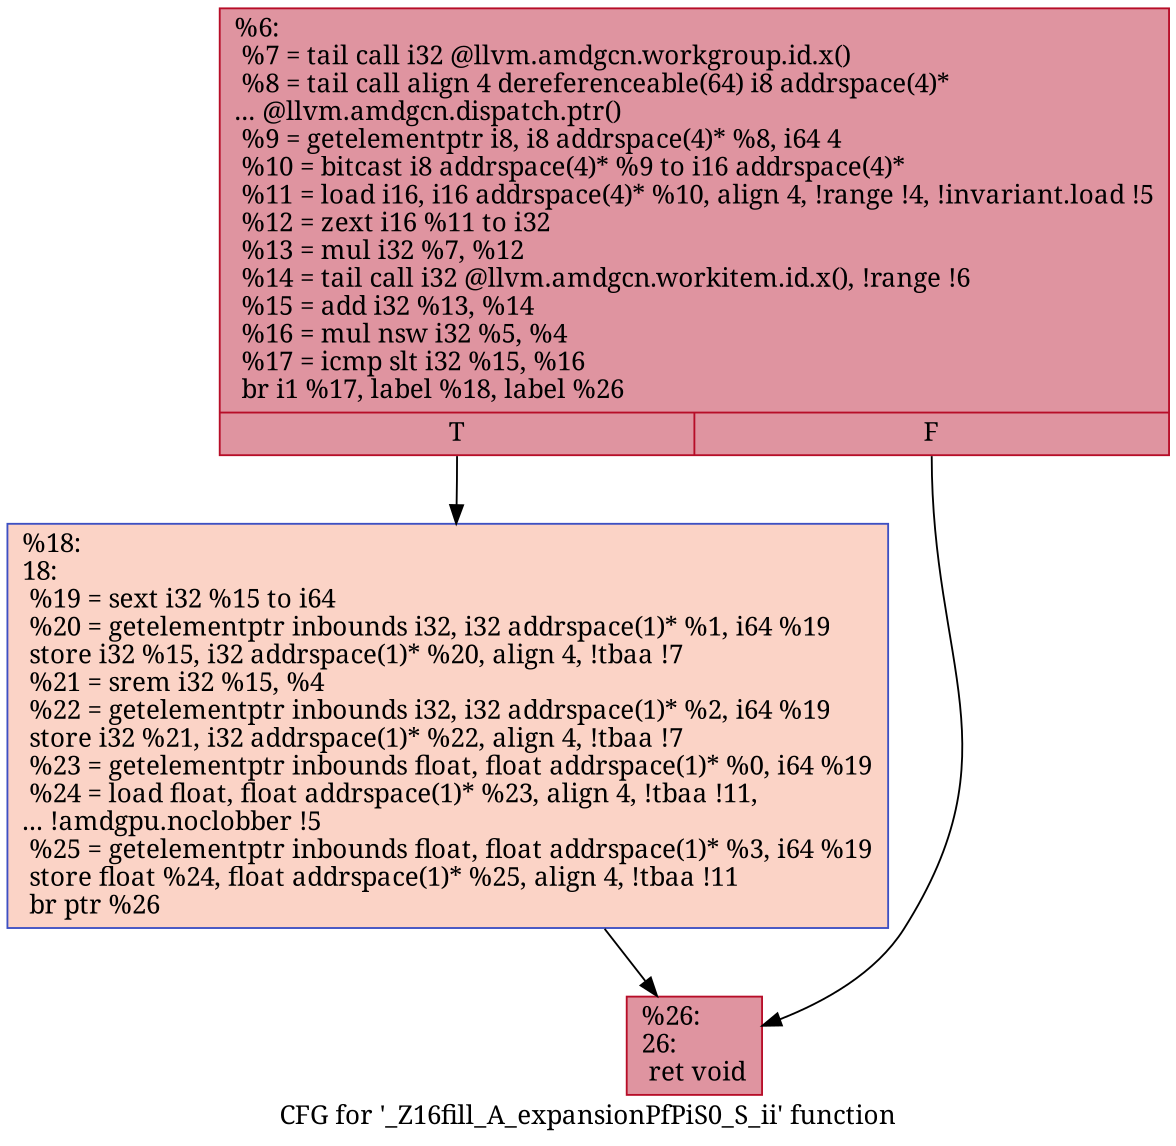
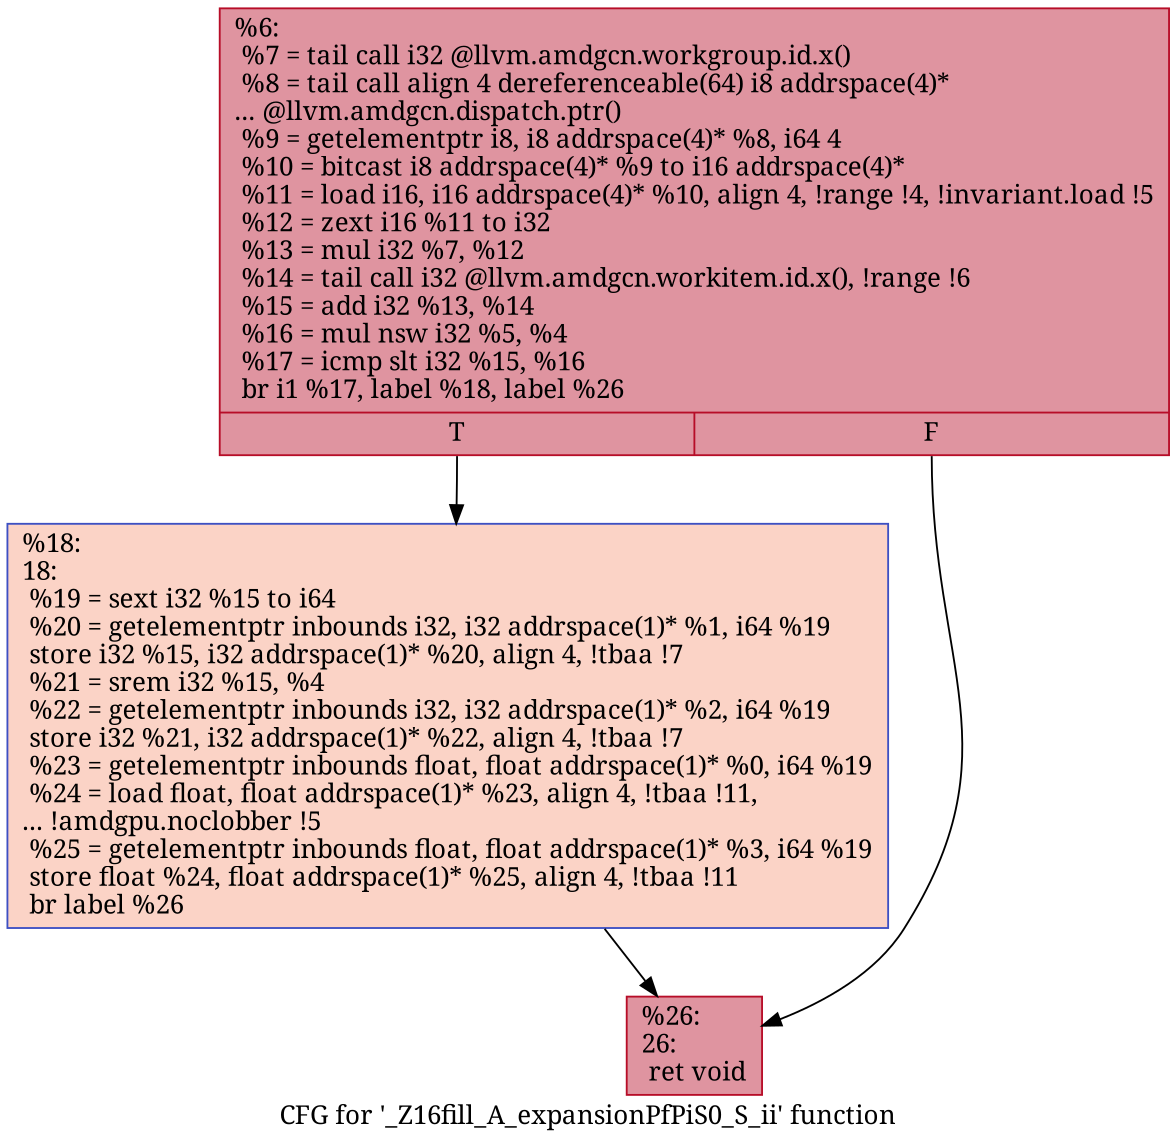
node "%18:": text "br ptr %26" -> "br label %26"
